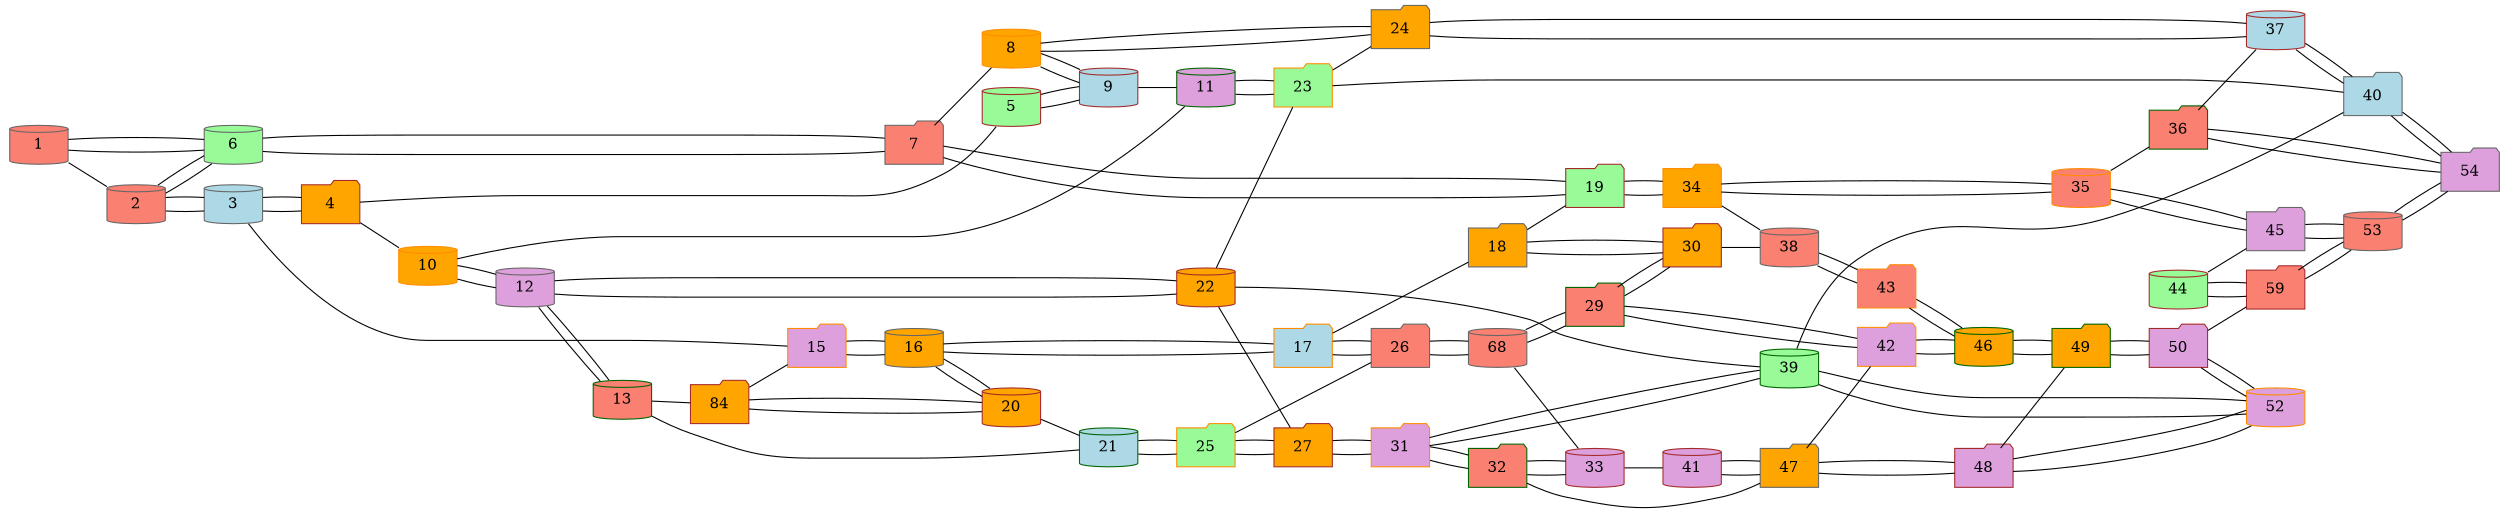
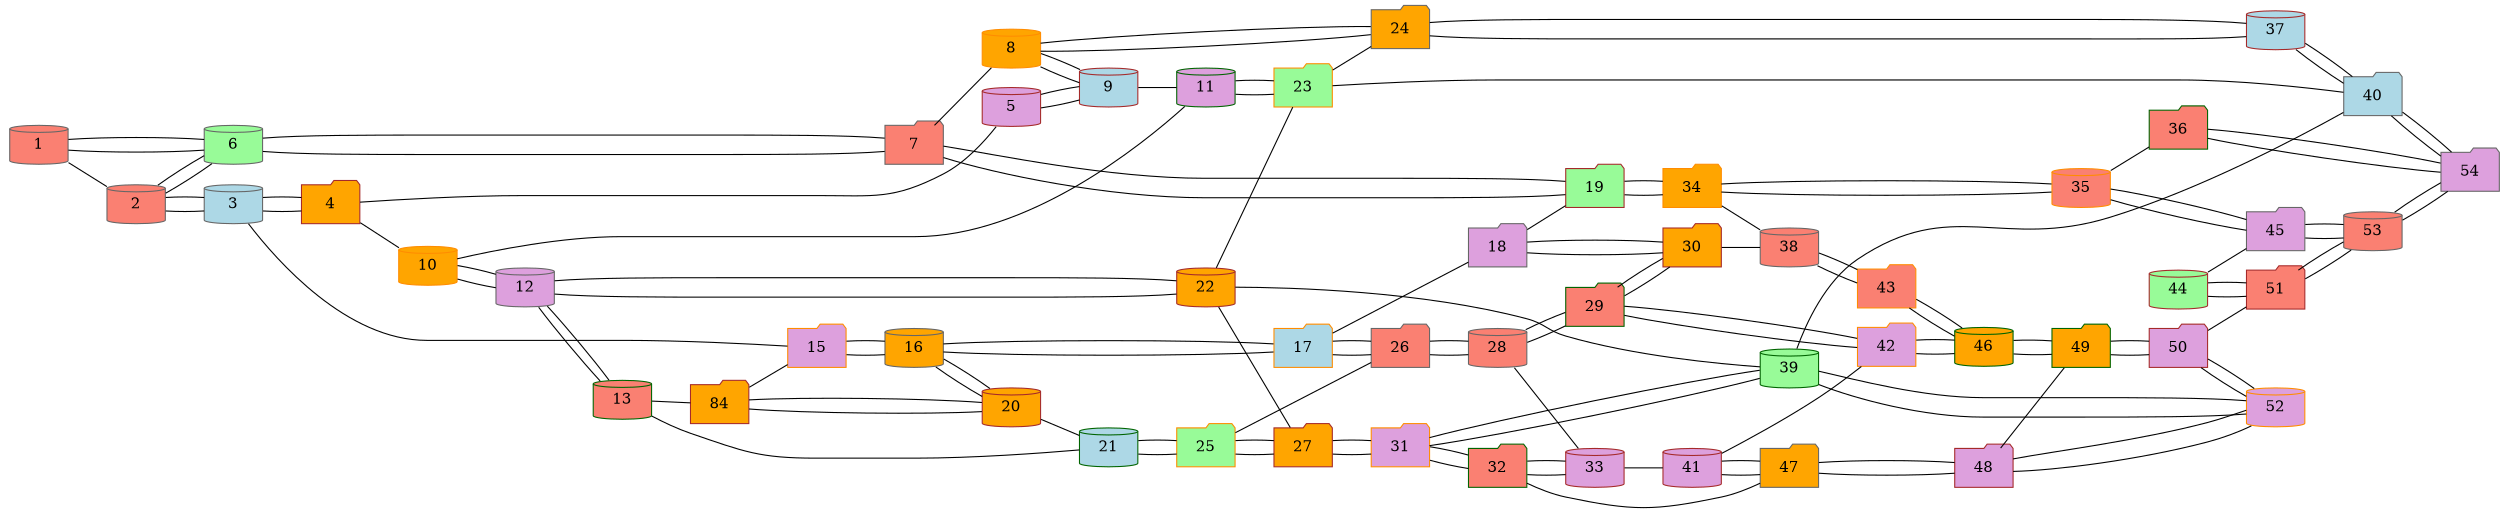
edge "37" -- "36": removed
node "5": fillcolor palegreen -> plum
node "18": fillcolor orange -> plum
node "59": label "59" -> "51"
node "68": label "68" -> "28"
edge "42" -- "47": now "42" -- "41"
